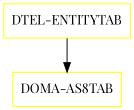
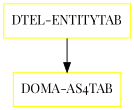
node "DOMA-AS8TAB": label "DOMA-AS8TAB" -> "DOMA-AS4TAB"
